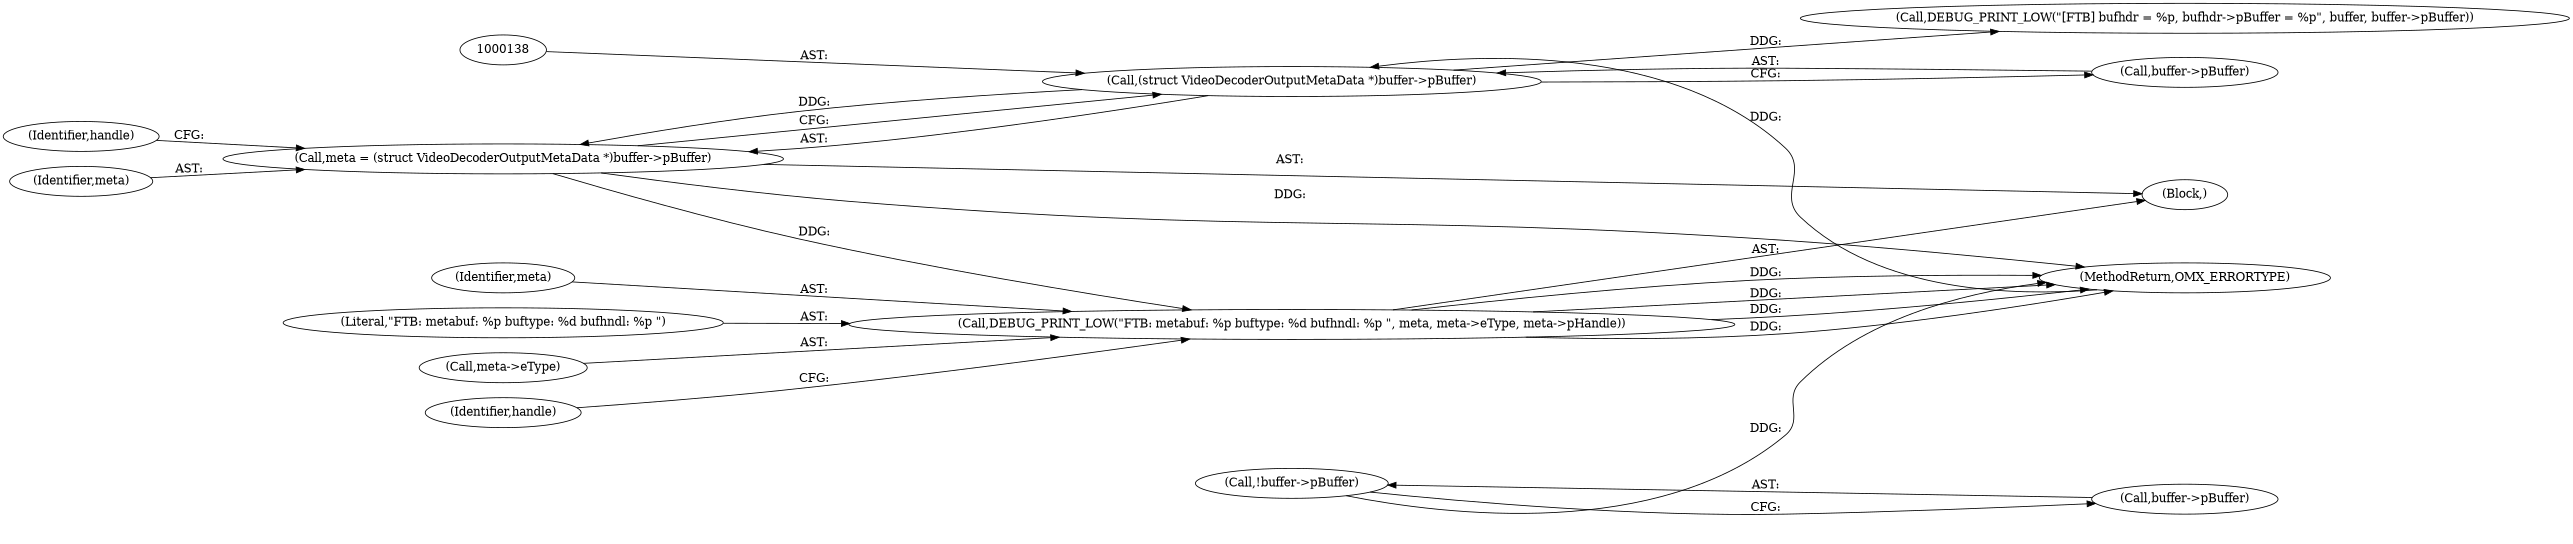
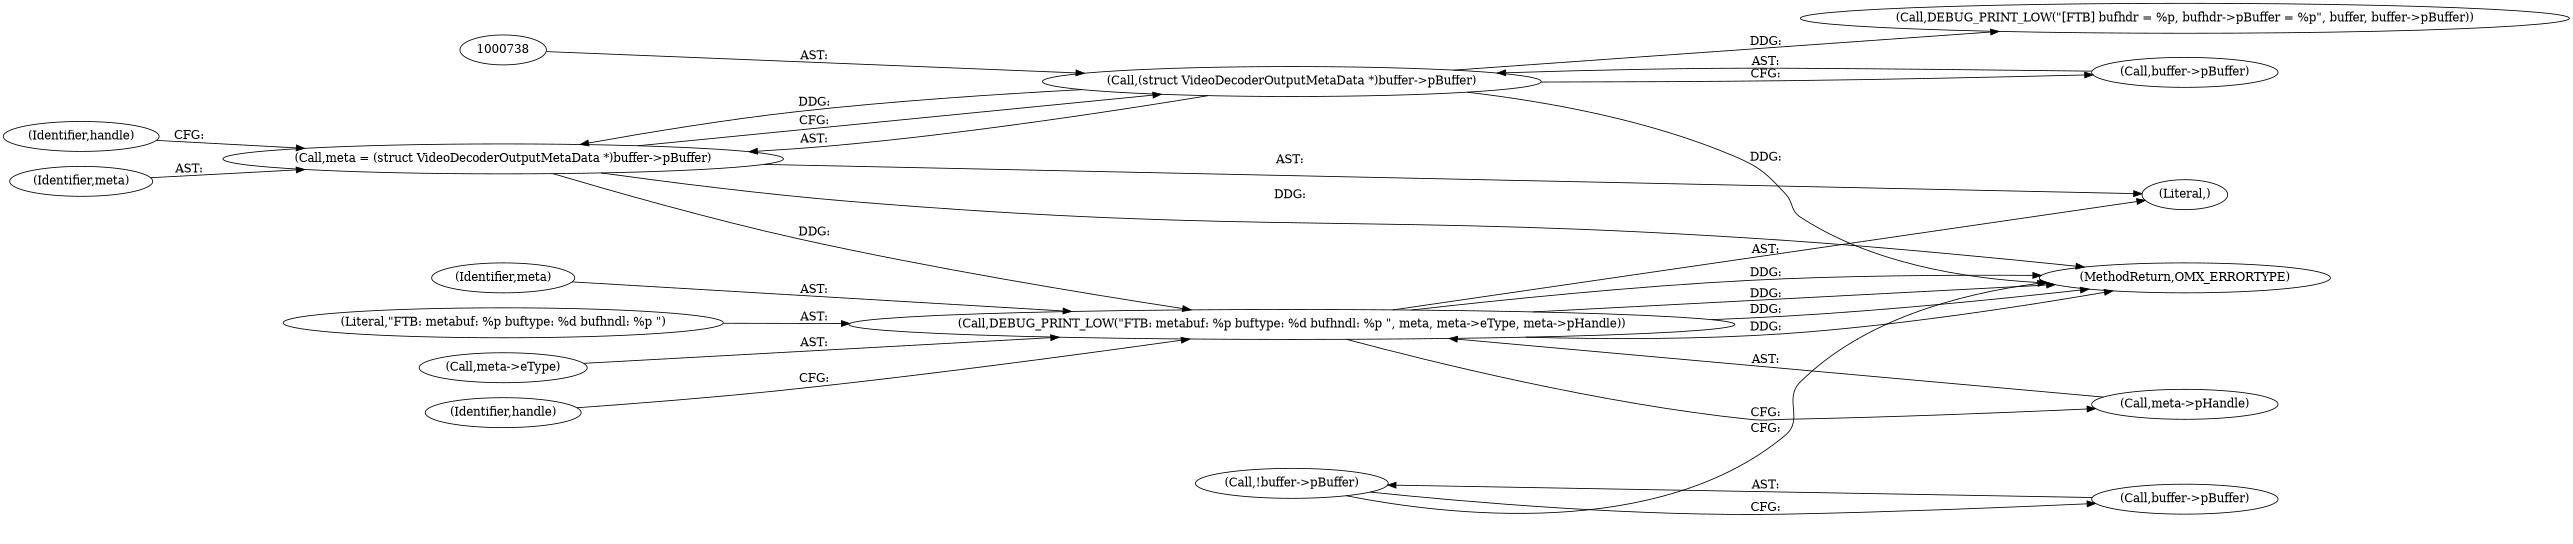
node "1000138": label "1000138" -> "1000738"
edge "(MethodReturn,OMX_ERRORTYPE)" -> "(Call,(struct VideoDecoderOutputMetaData *)buffer->pBuffer)": reversed
node "(Block,)": label "(Block,)" -> "(Literal,)"
node "(Call,meta->pHandle)": added
edge "(Call,!buffer->pBuffer)" -> "(MethodReturn,OMX_ERRORTYPE)": label "DDG: " -> "CFG: "
